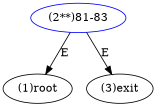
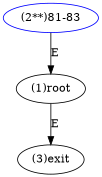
edge "(2**)81-83" -> "(3)exit": now "(1)root" -> "(3)exit"
